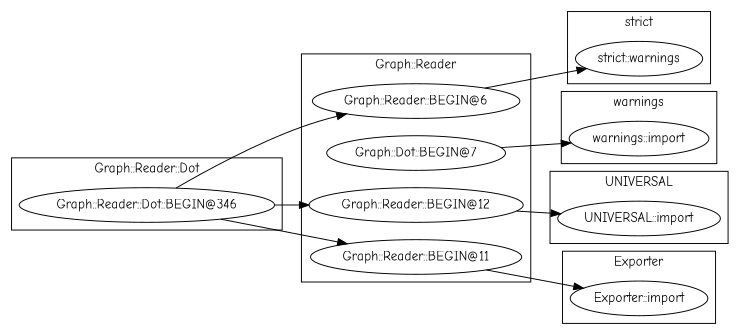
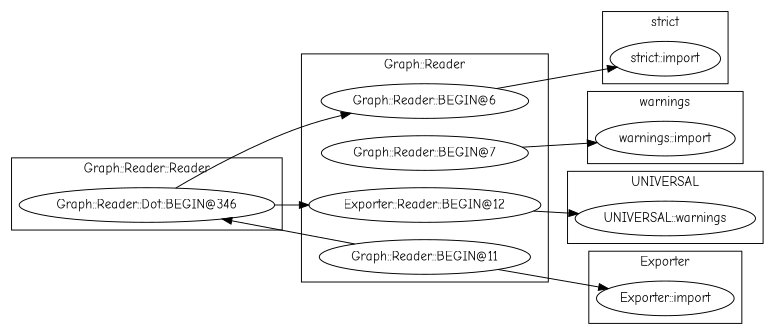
node "strict::warnings": label "strict::warnings" -> "strict::import"
node "Graph::Dot::BEGIN@7": label "Graph::Dot::BEGIN@7" -> "Graph::Reader::BEGIN@7"
cluster "Graph::Reader::Dot": label "Graph::Reader::Dot" -> "Graph::Reader::Reader"
node "Graph::Reader::BEGIN@12": label "Graph::Reader::BEGIN@12" -> "Exporter::Reader::BEGIN@12"
node "UNIVERSAL::import": label "UNIVERSAL::import" -> "UNIVERSAL::warnings"
edge "Graph::Reader::Dot::BEGIN@346" -> "Graph::Reader::BEGIN@11": reversed
